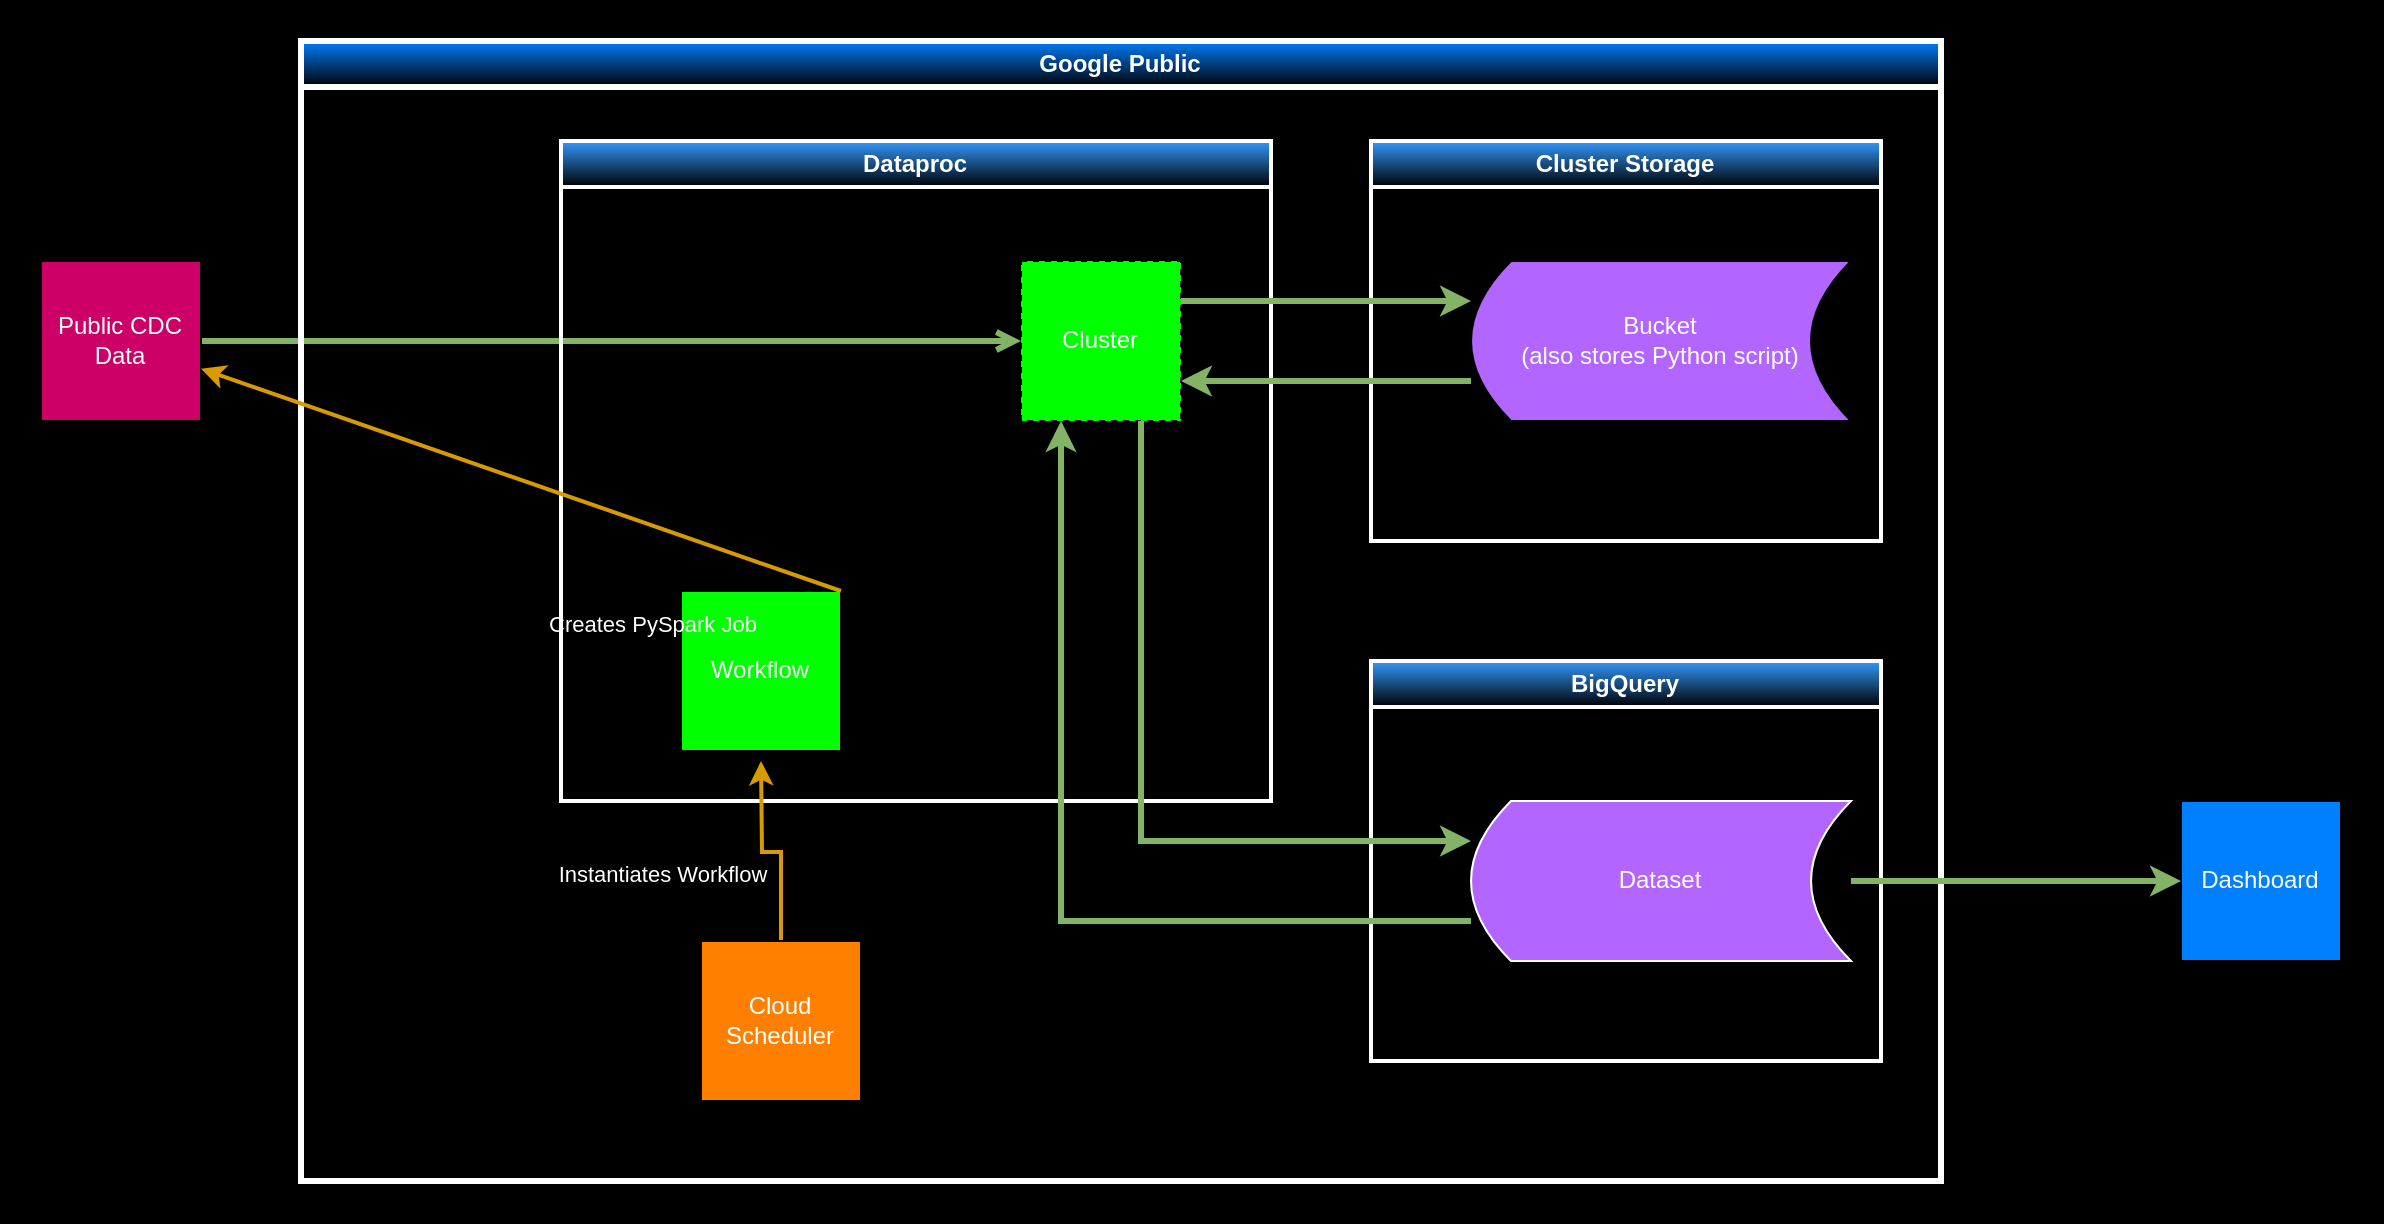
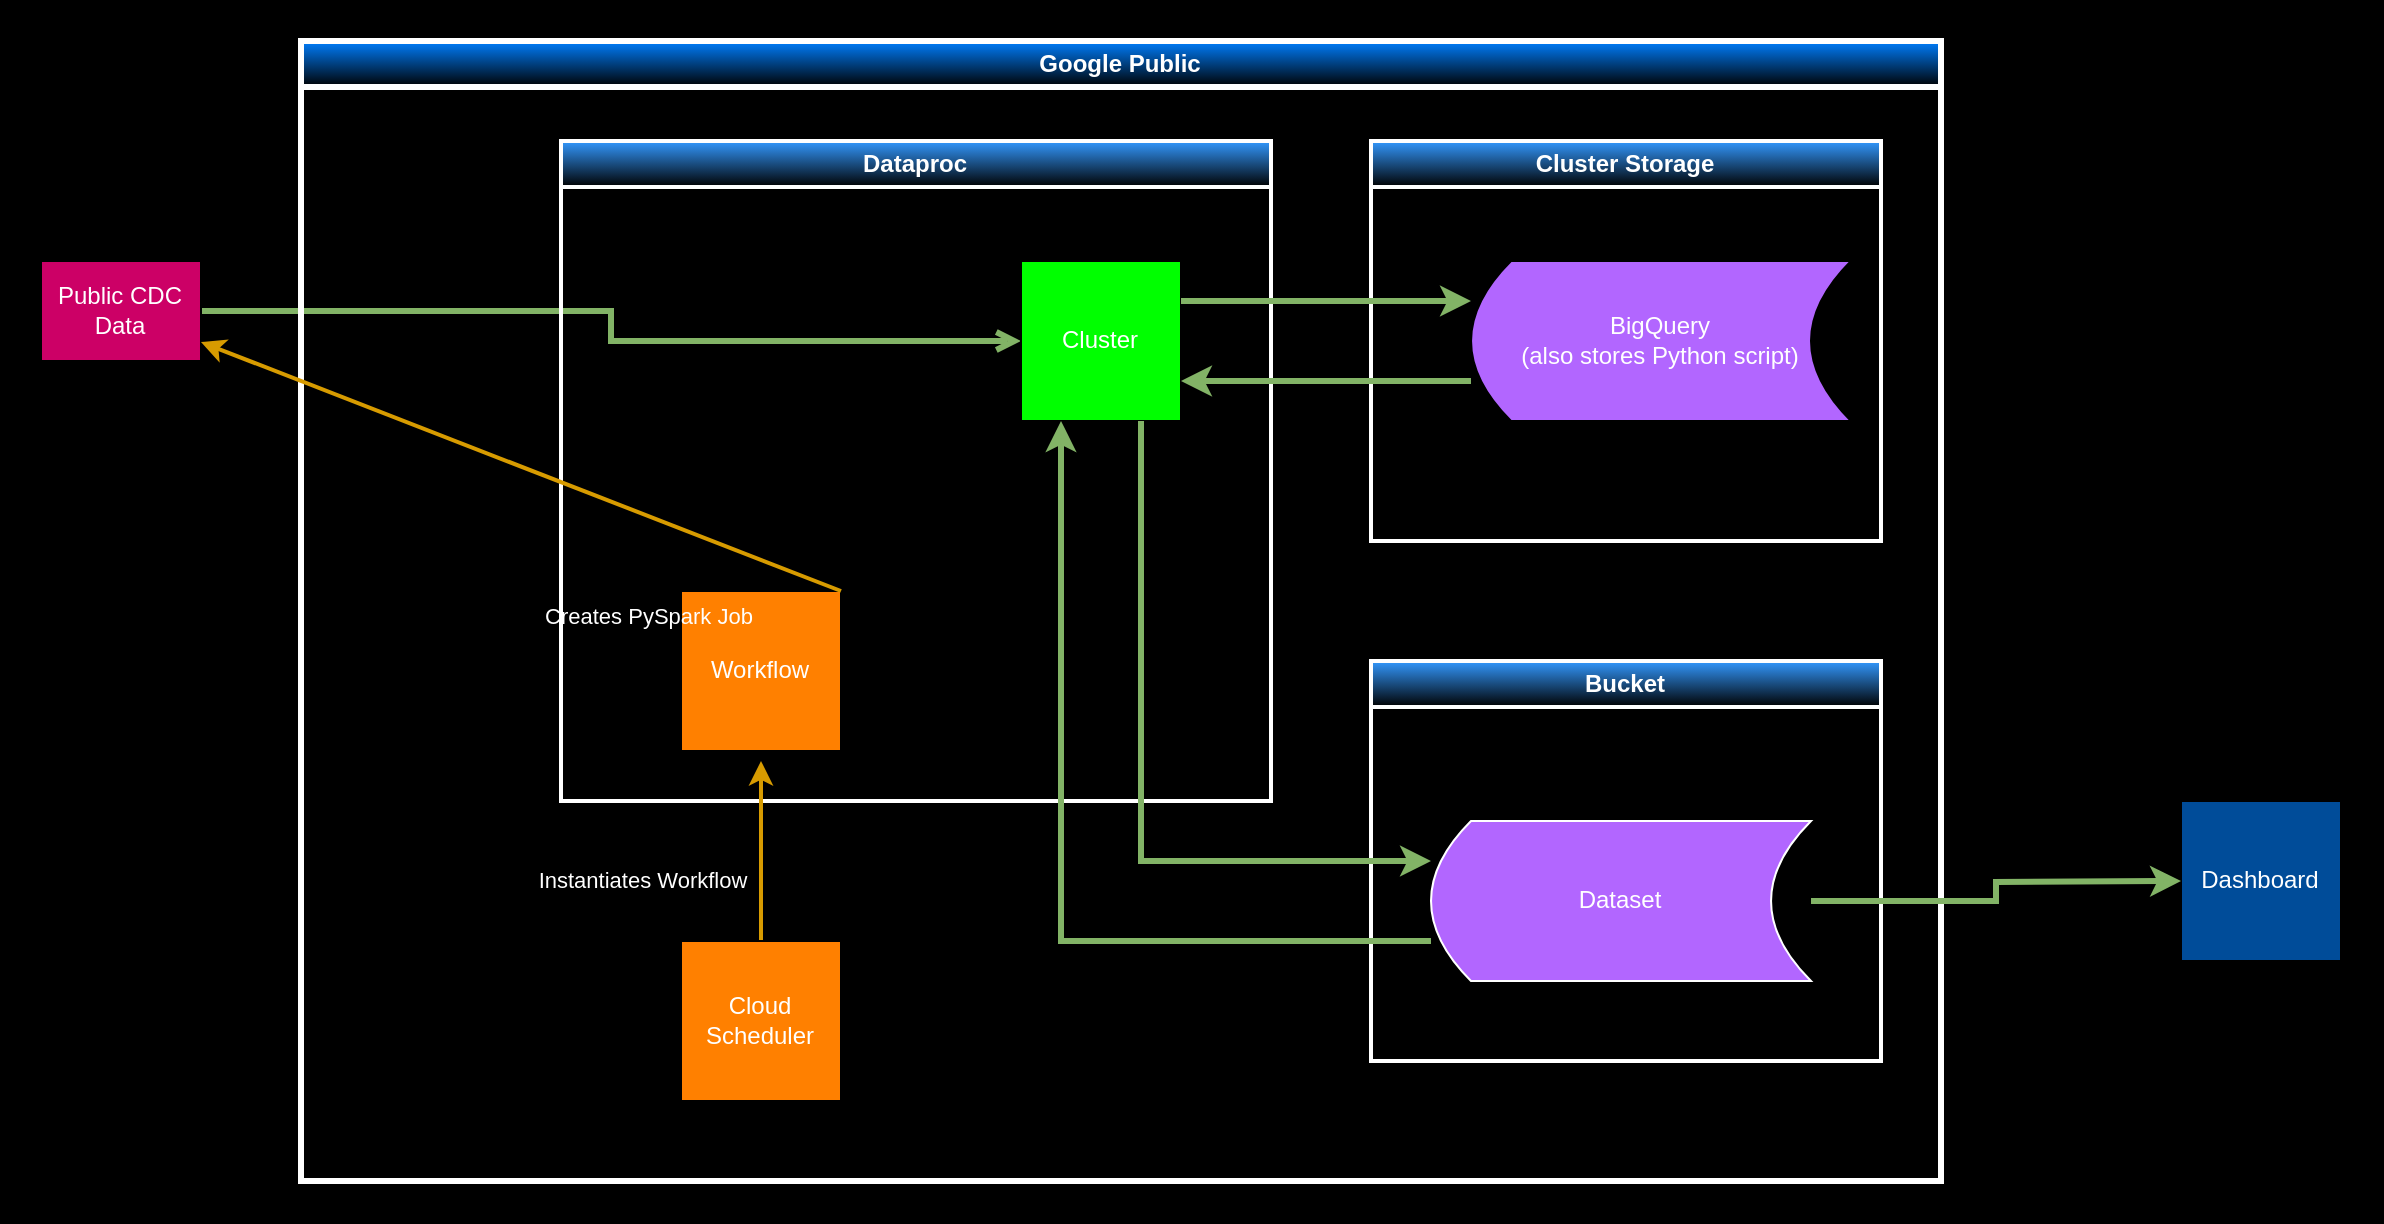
node "Public CDC Data": size 160x160 -> 160x100
node "Cluster": style dashed -> solid
node "Bucket (also stores Python script)": label "Bucket (also stores Python script)" -> "BigQuery (also stores Python script)"
node "Workflow": fillcolor #00ff00 -> #ff8000
node "BigQuery": label "BigQuery" -> "Bucket"
node "Dataset": moved (1661, 881) -> (1621, 901)
node "Dashboard": fillcolor #007fff -> #004c99
node "Cloud Scheduler": moved (781, 1021) -> (761, 1021)
